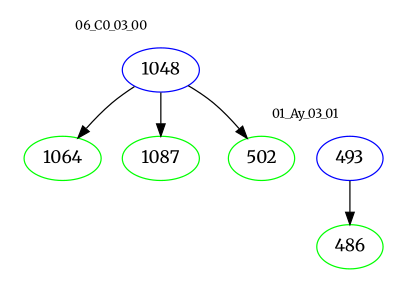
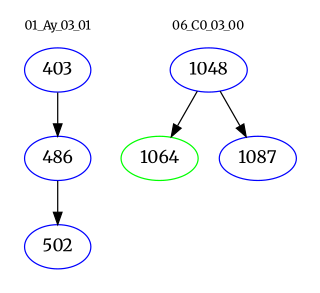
edge "1048" -> "502": now "486" -> "502"
node "1087": color green -> blue
node "502": color green -> blue
node "493": label "493" -> "403"
node "486": color green -> blue
